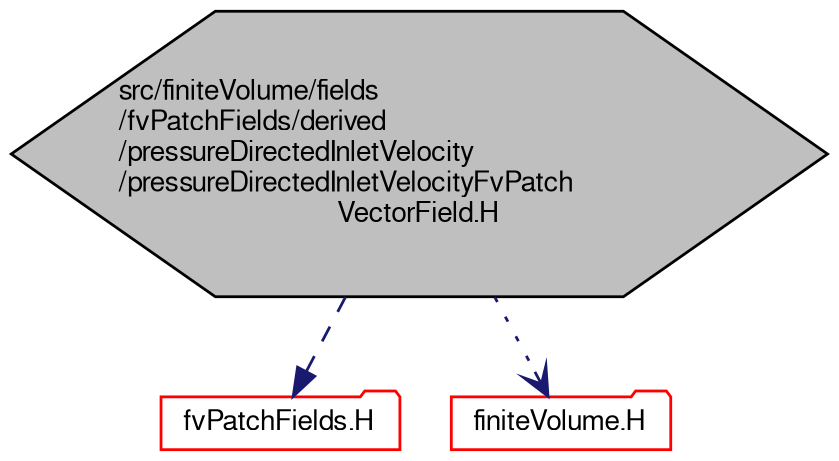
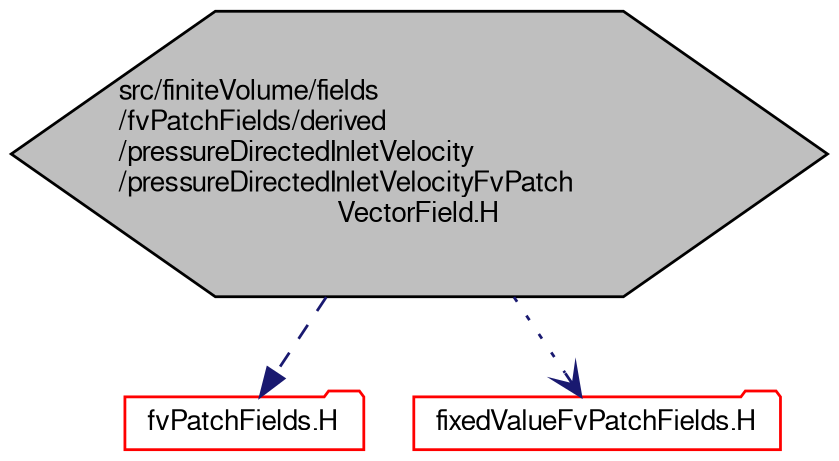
node "finiteVolume.H": label "finiteVolume.H" -> "fixedValueFvPatchFields.H"
